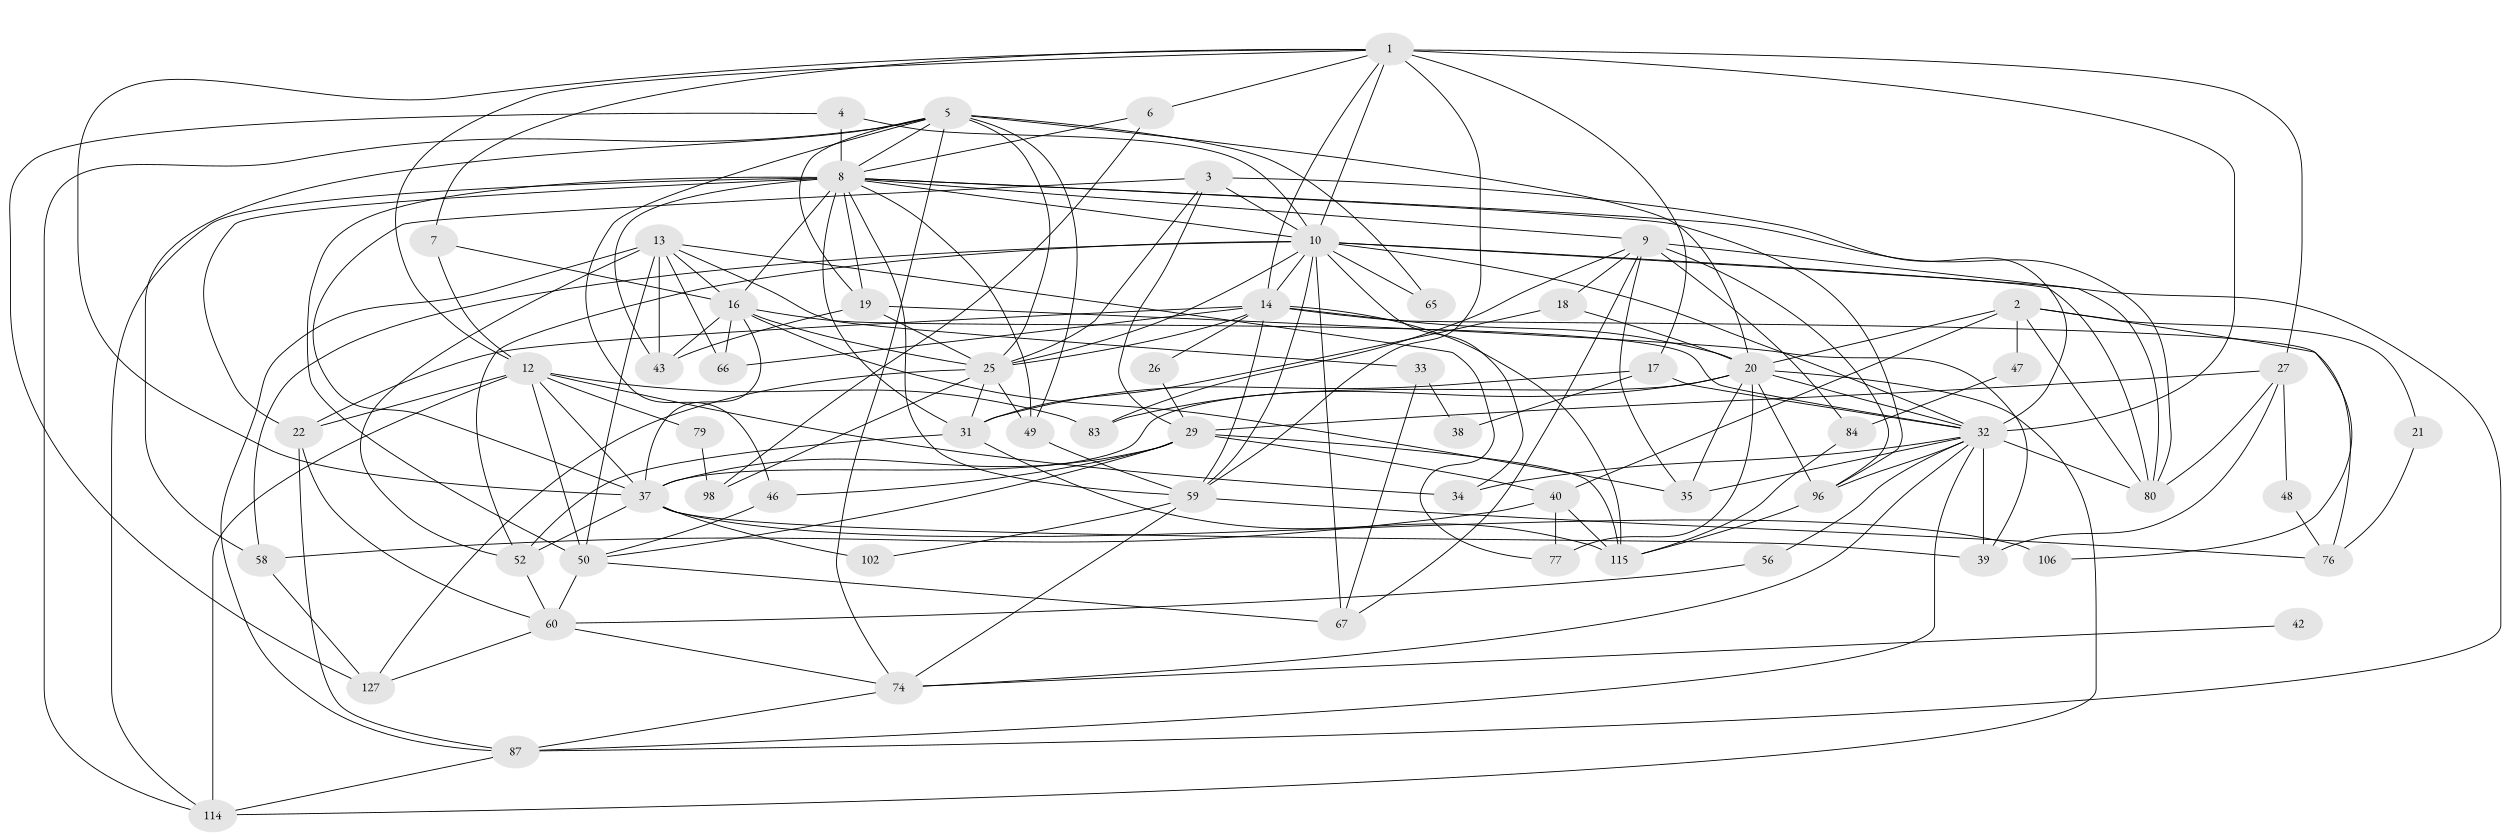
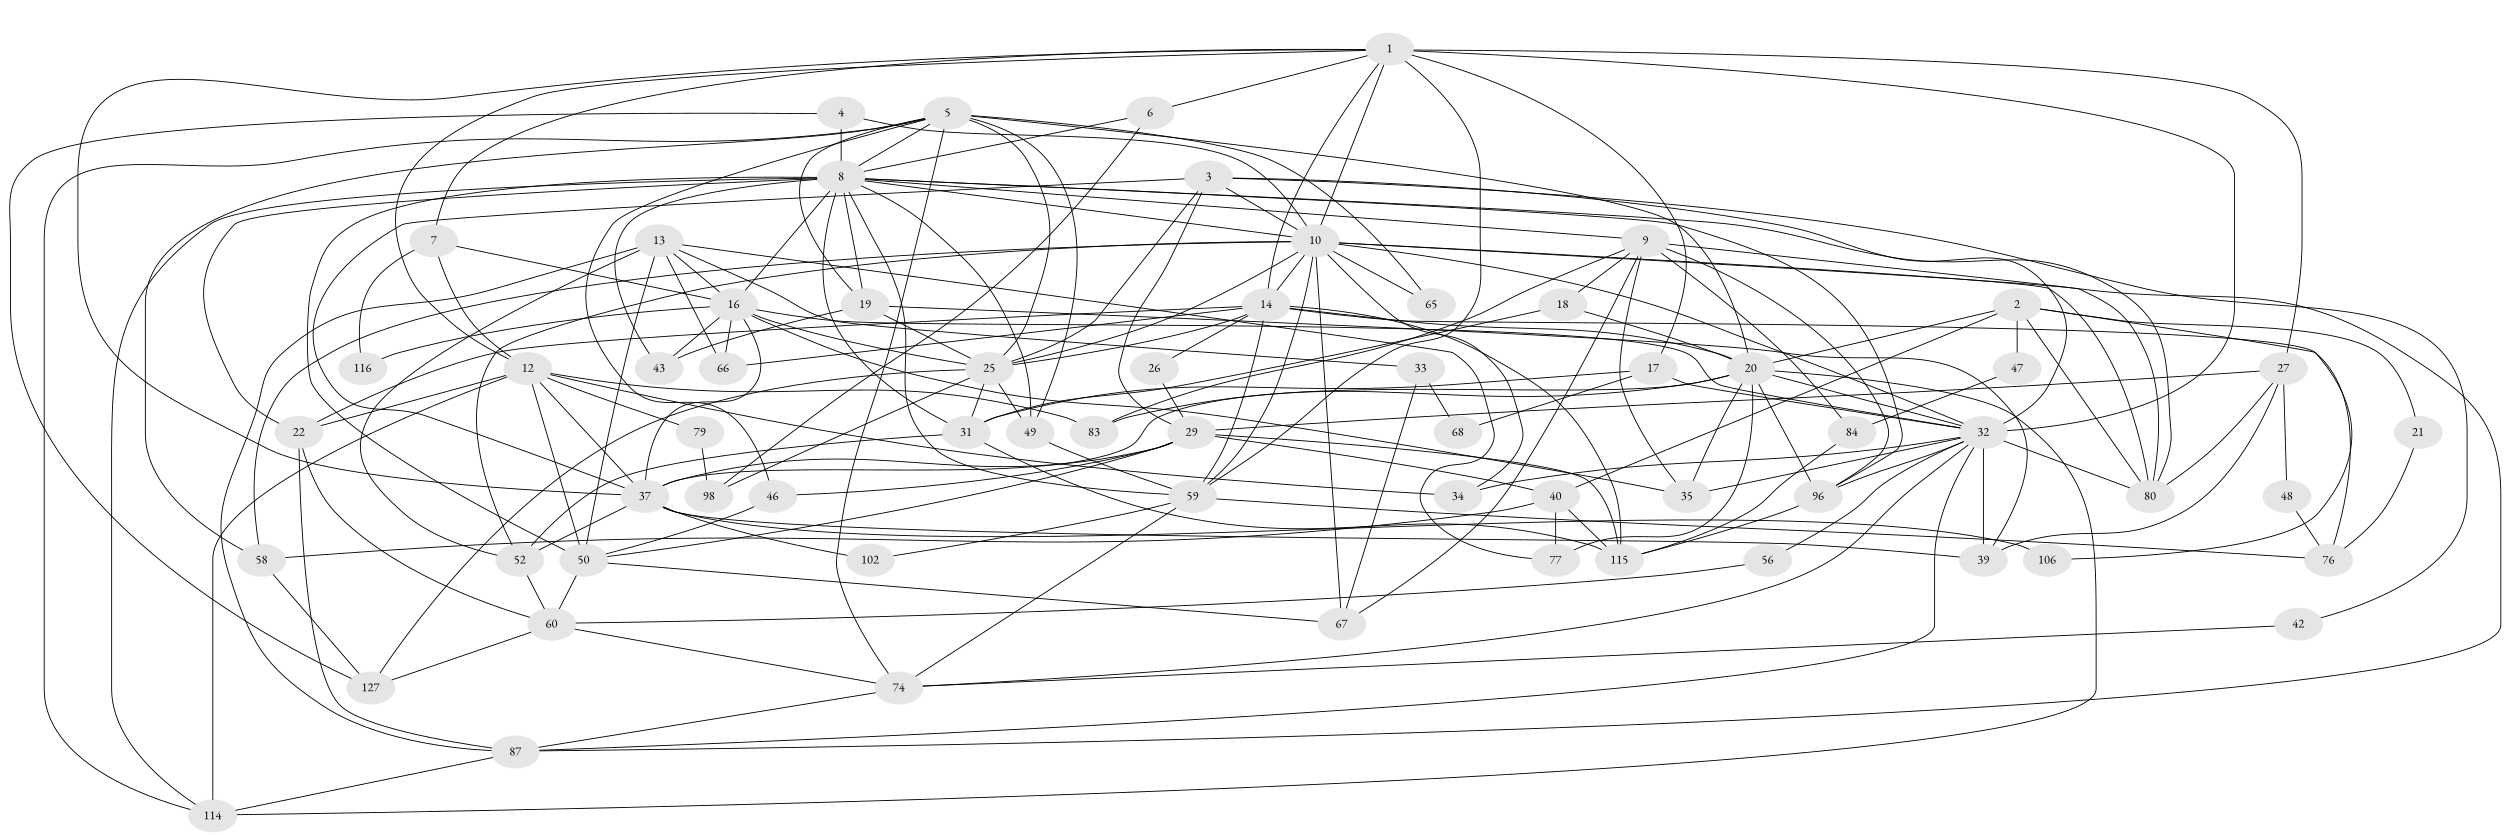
edge "3" -- "42": added
edge "13" -- "43": removed
node "116": added
node "38": label "38" -> "68"
